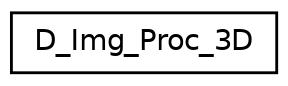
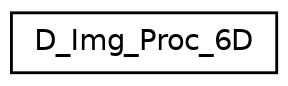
node "D_Img_Proc_3D": label "D_Img_Proc_3D" -> "D_Img_Proc_6D"
